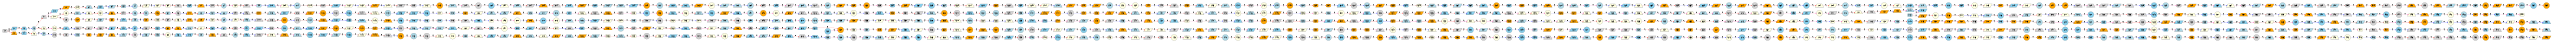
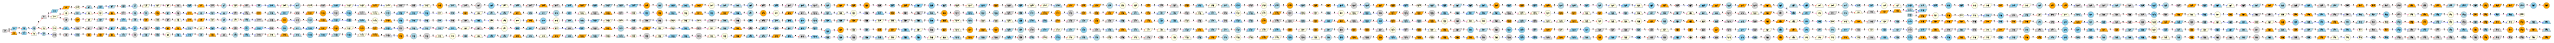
edge "S689" -> "S694": now "S689" -> "S696"
node "S271": fillcolor lightblue -> orange
edge "S317" -> "S327": now "S317" -> "S322"
